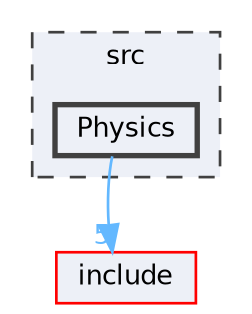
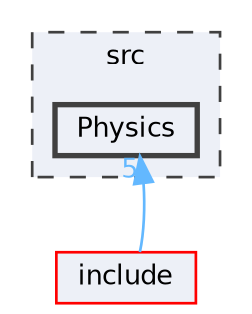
edge "Physics" -> "include": reversed
